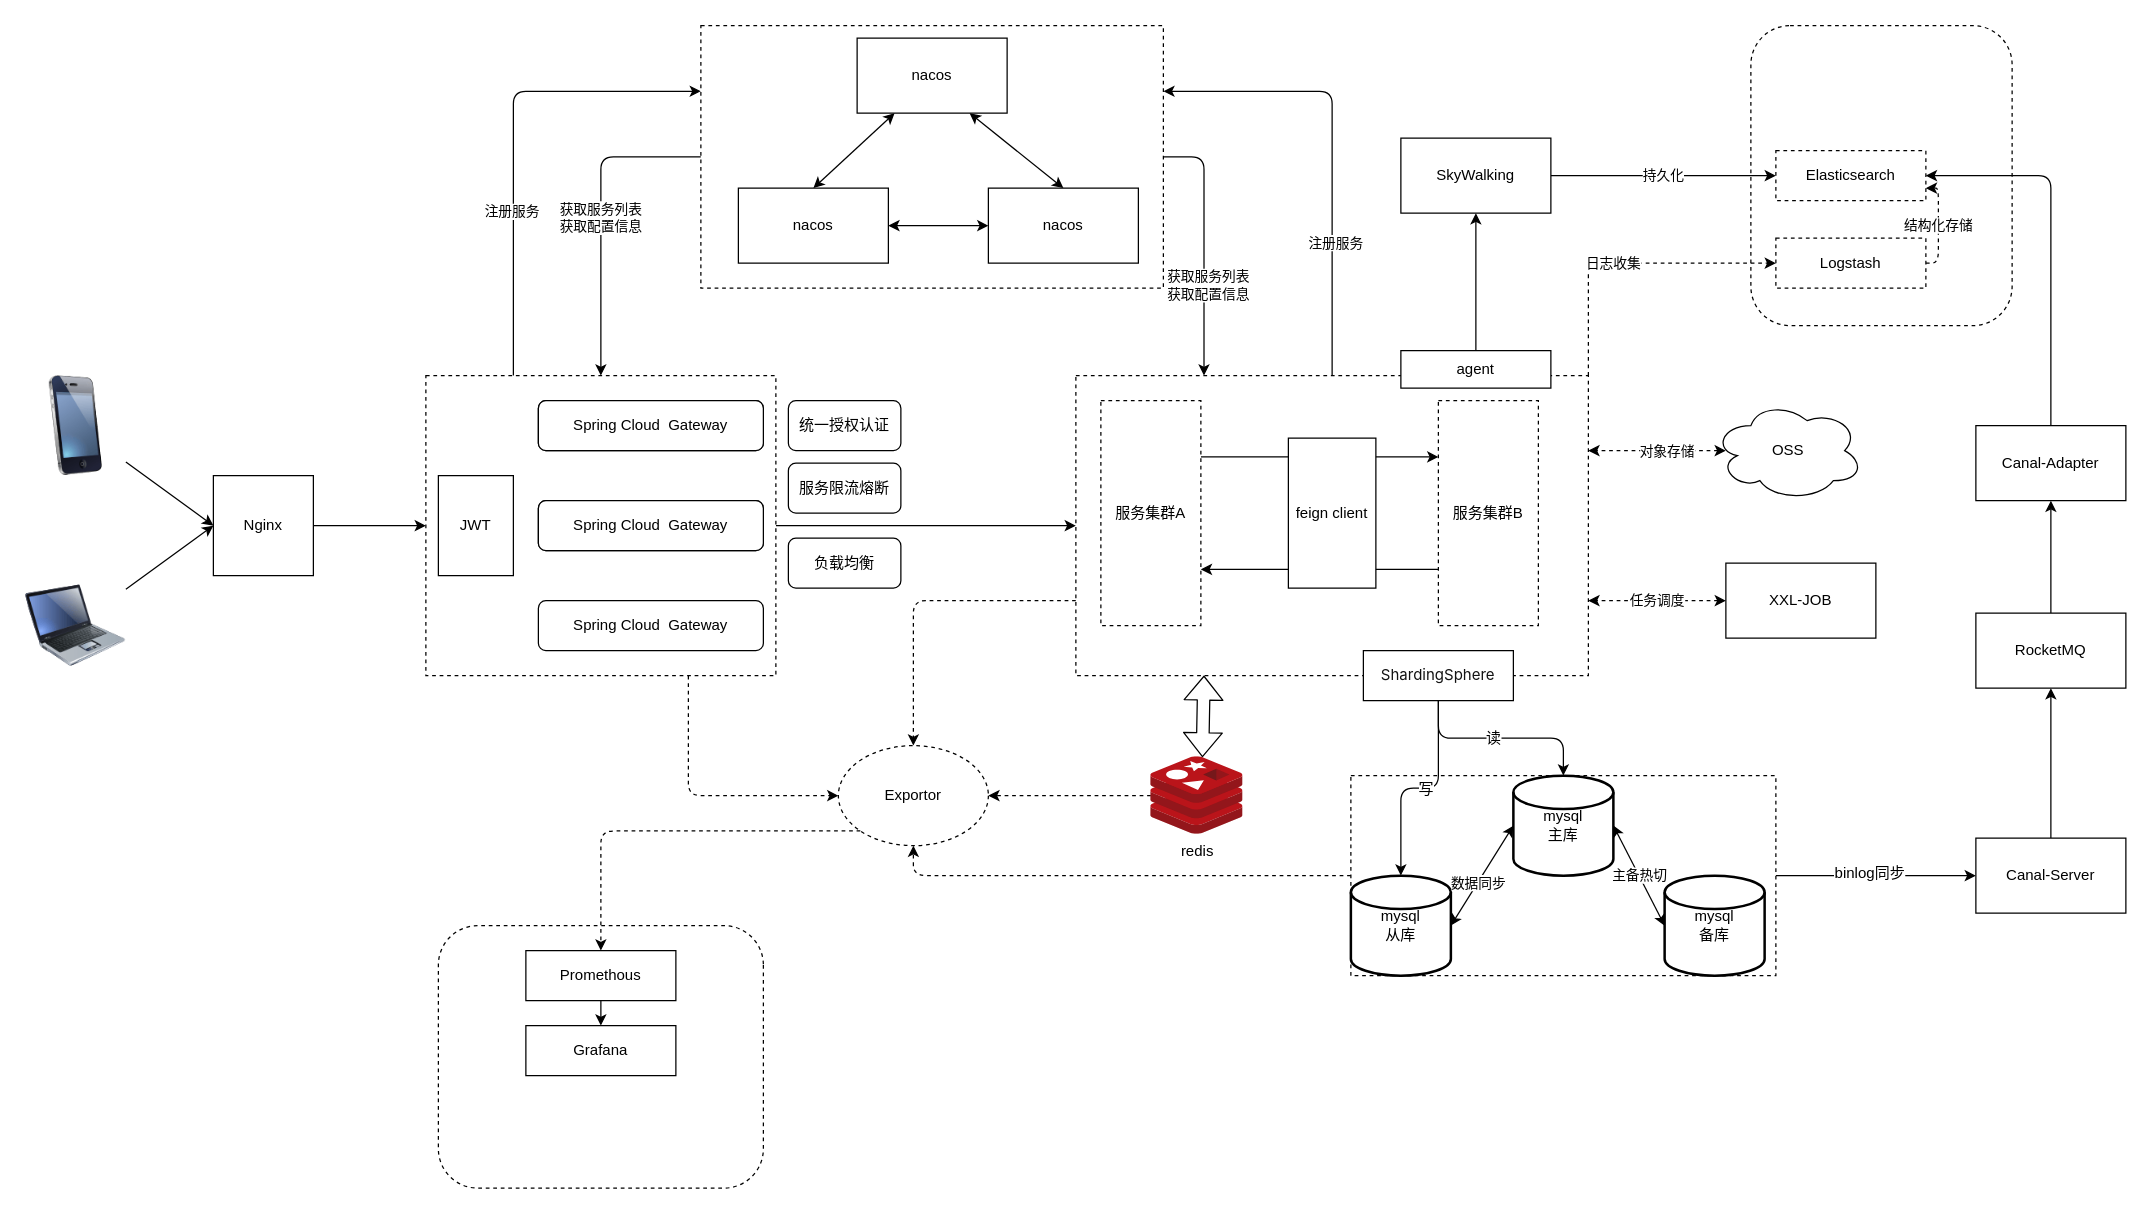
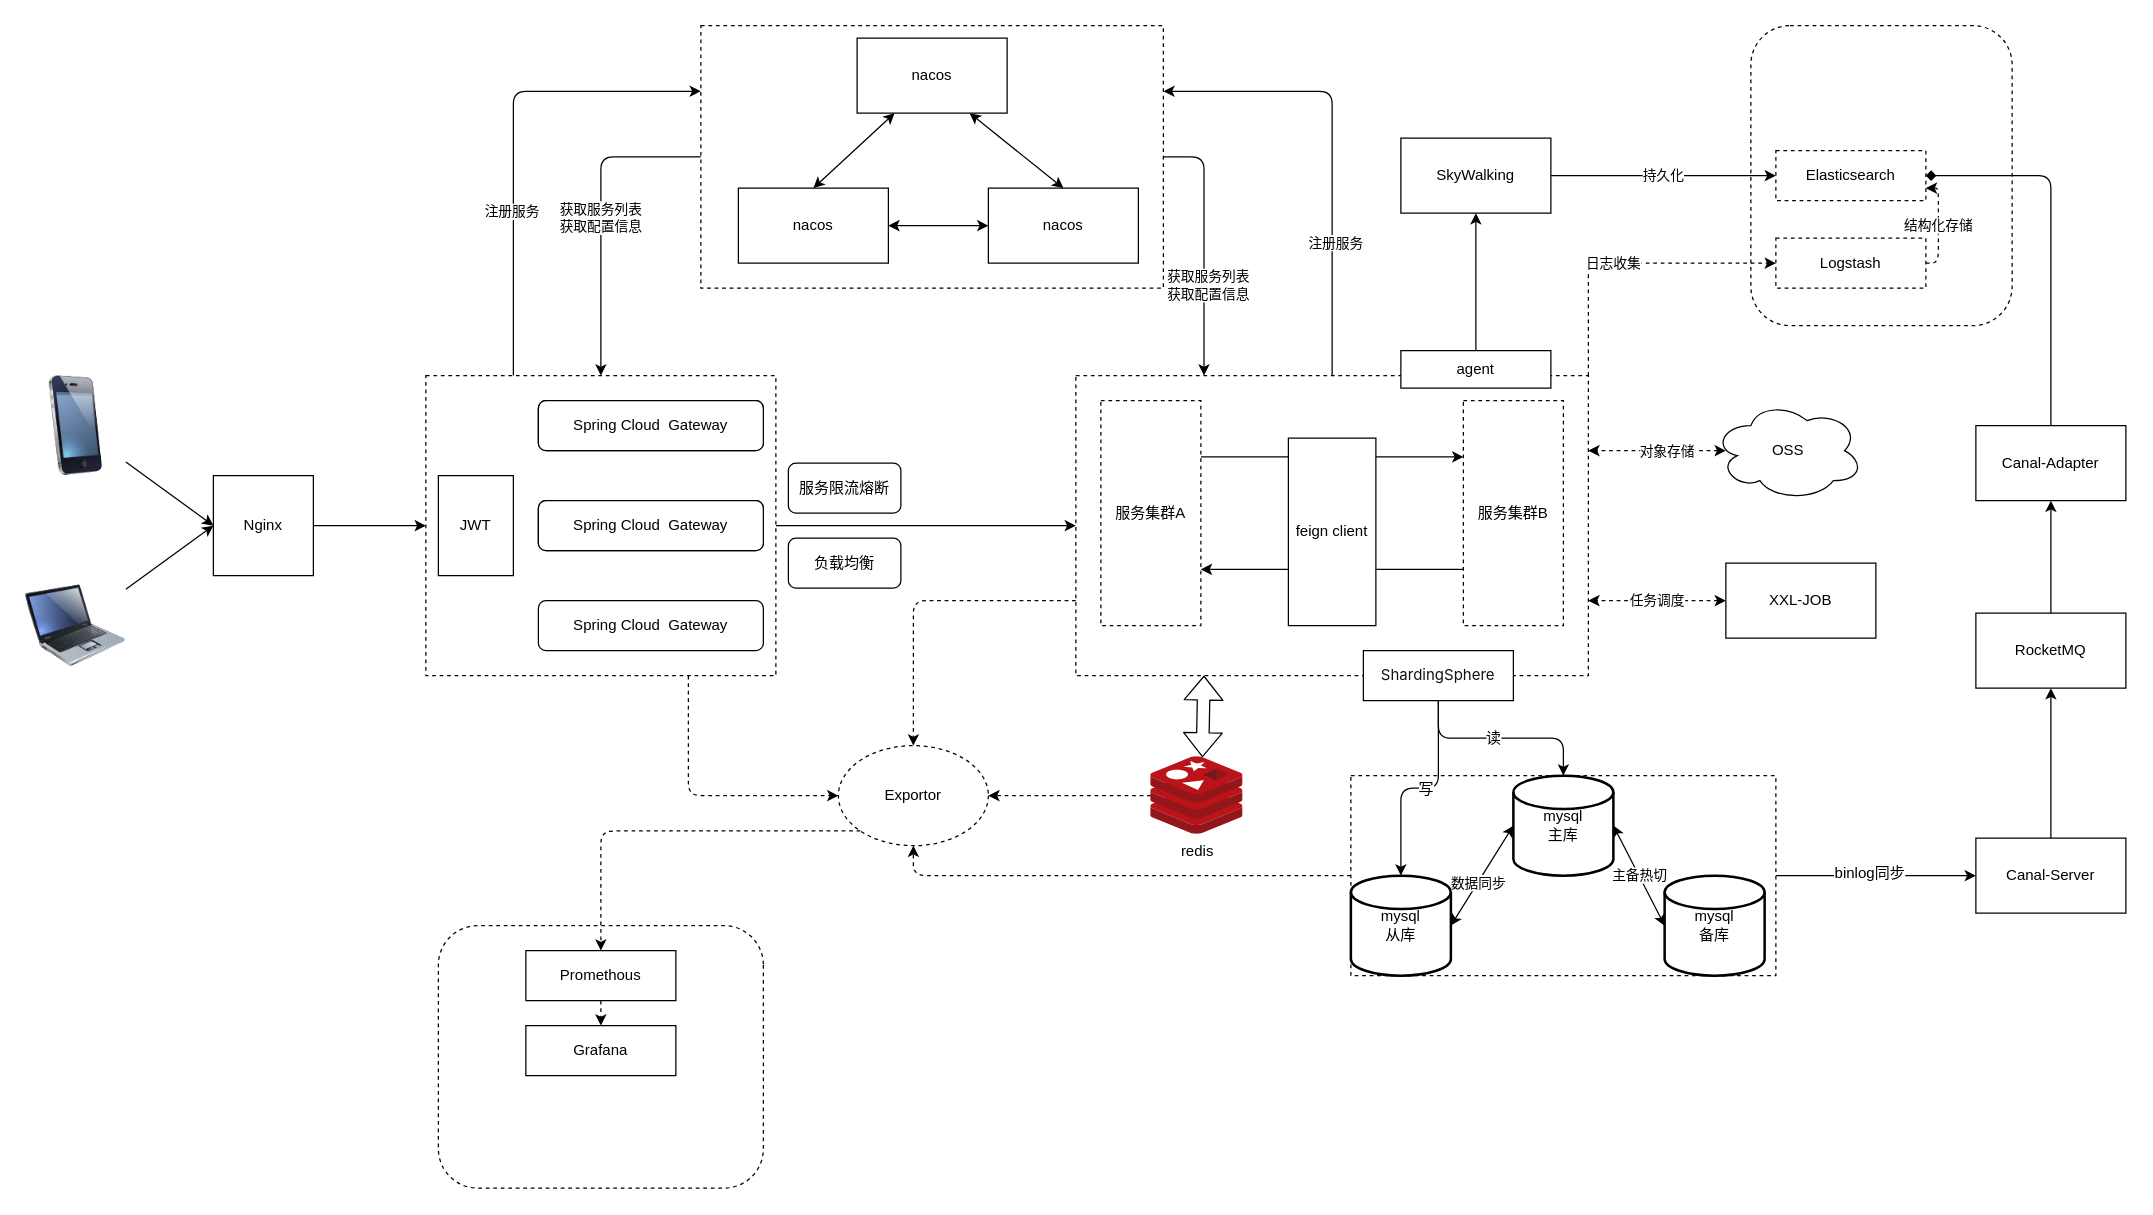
edge "Canal-Adapter" -> "Elasticsearch": arrowhead classic -> diamond
node "统一授权认证": removed
node "feign client": size 88x150 -> 88x188
node "服务集群B": moved (1488, 513) -> (1513, 513)
edge "Promethous" -> "Grafana": style solid -> dashed
